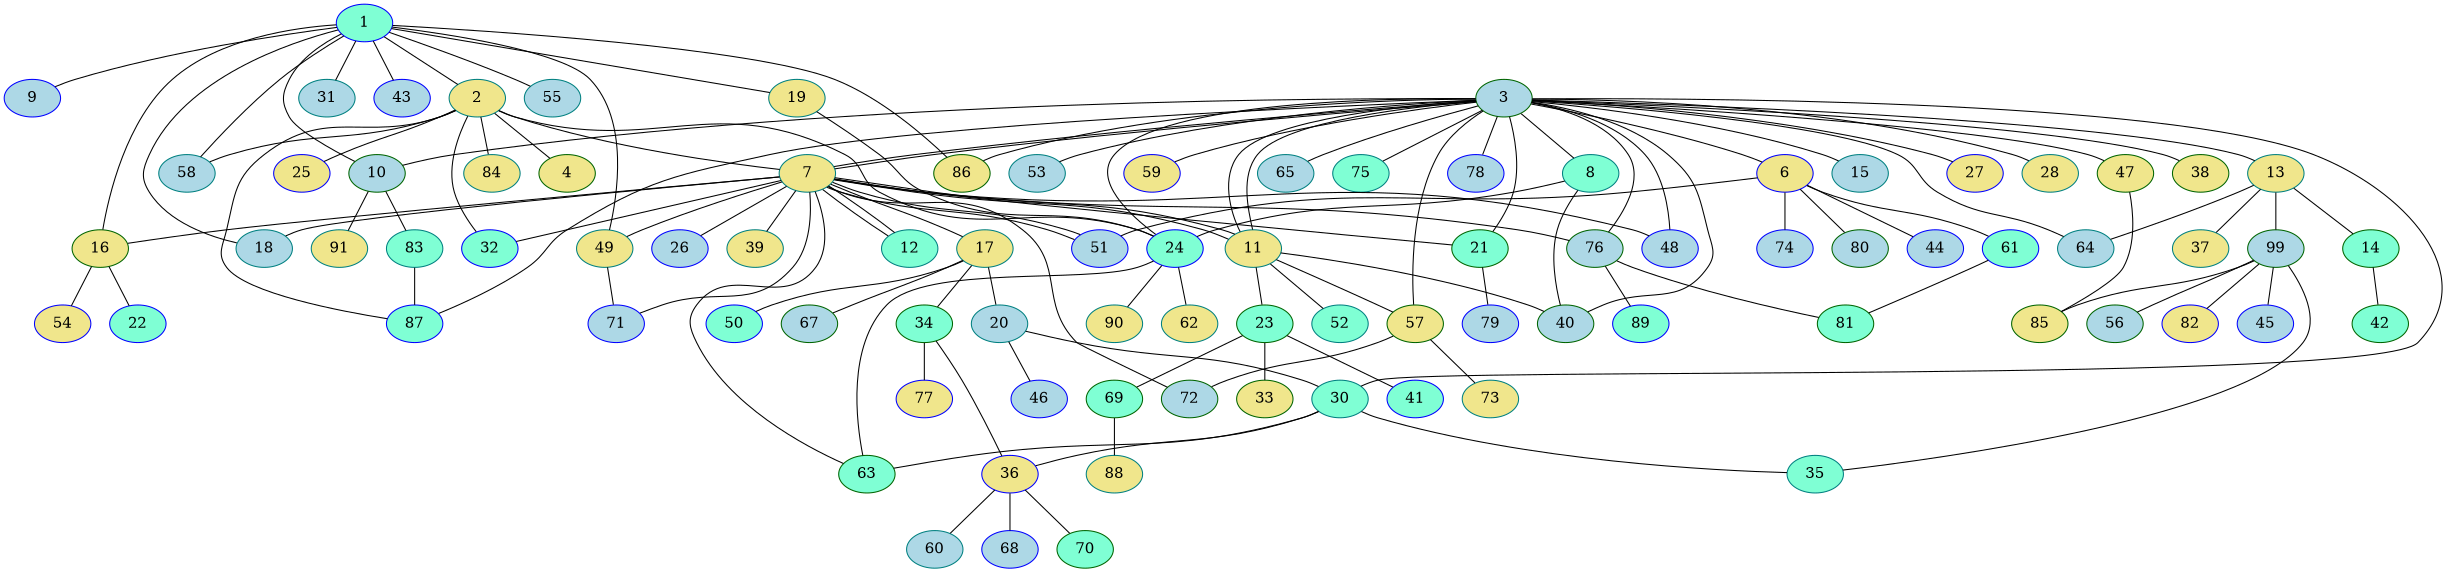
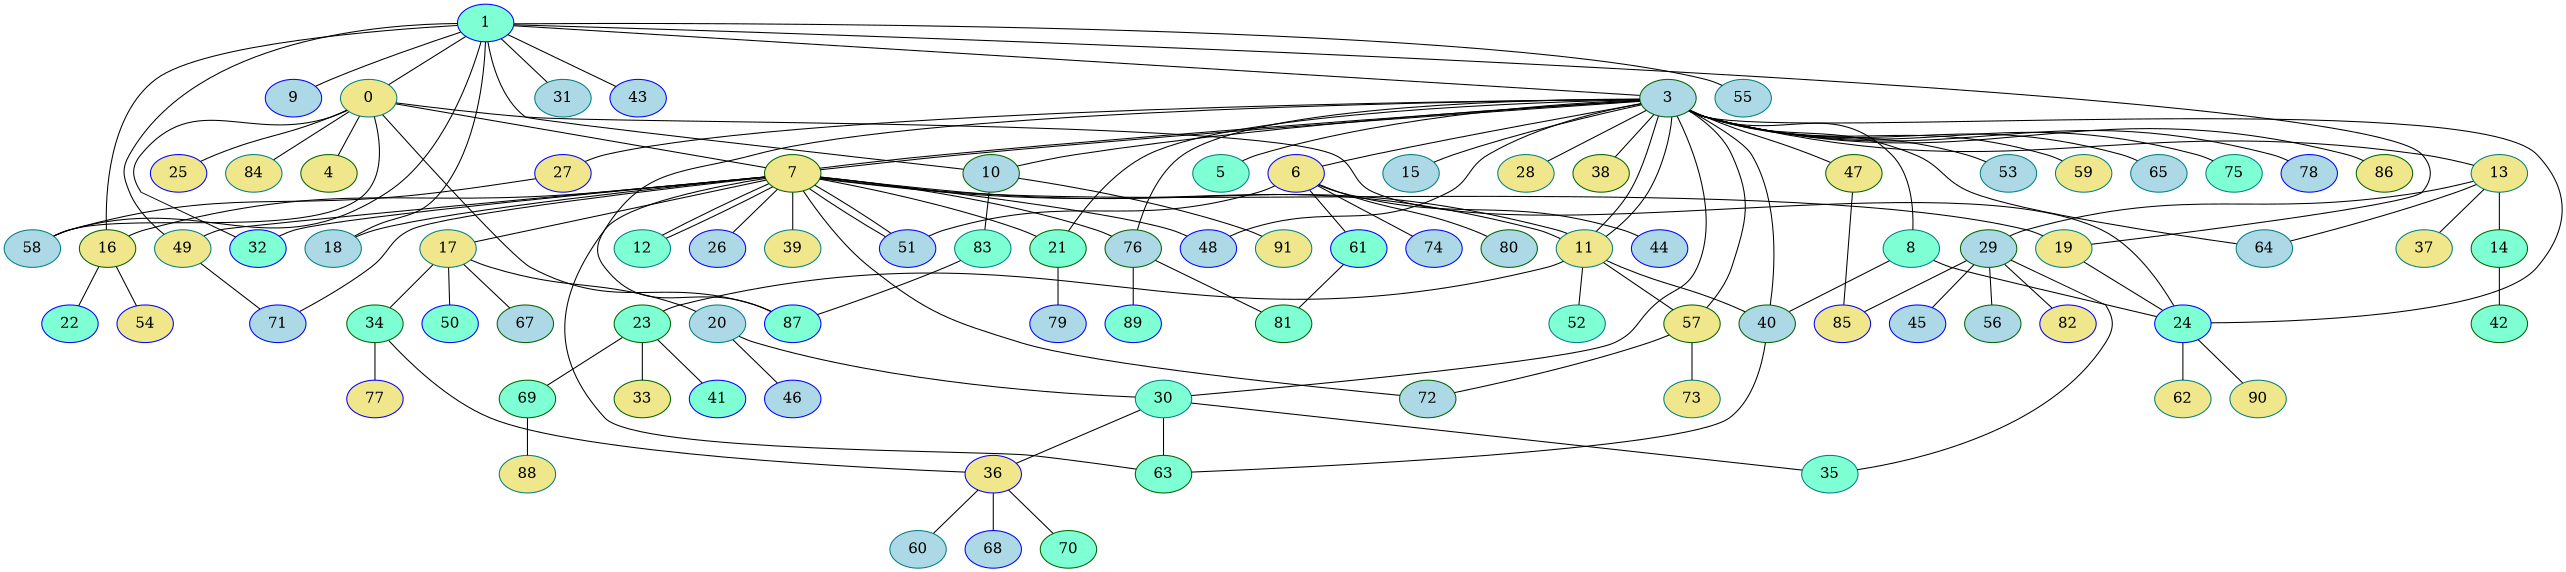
edge "1" -- "86": now "1" -- "3"
node "2": label "2" -> "0"
node "7": color teal -> darkgreen
node "59": color blue -> teal
node "5": added
edge "7" -- "19": added
edge "27" -- "58": added
node "99": label "99" -> "29"
edge "24" -- "63": now "40" -- "63"
node "85": color darkgreen -> blue
